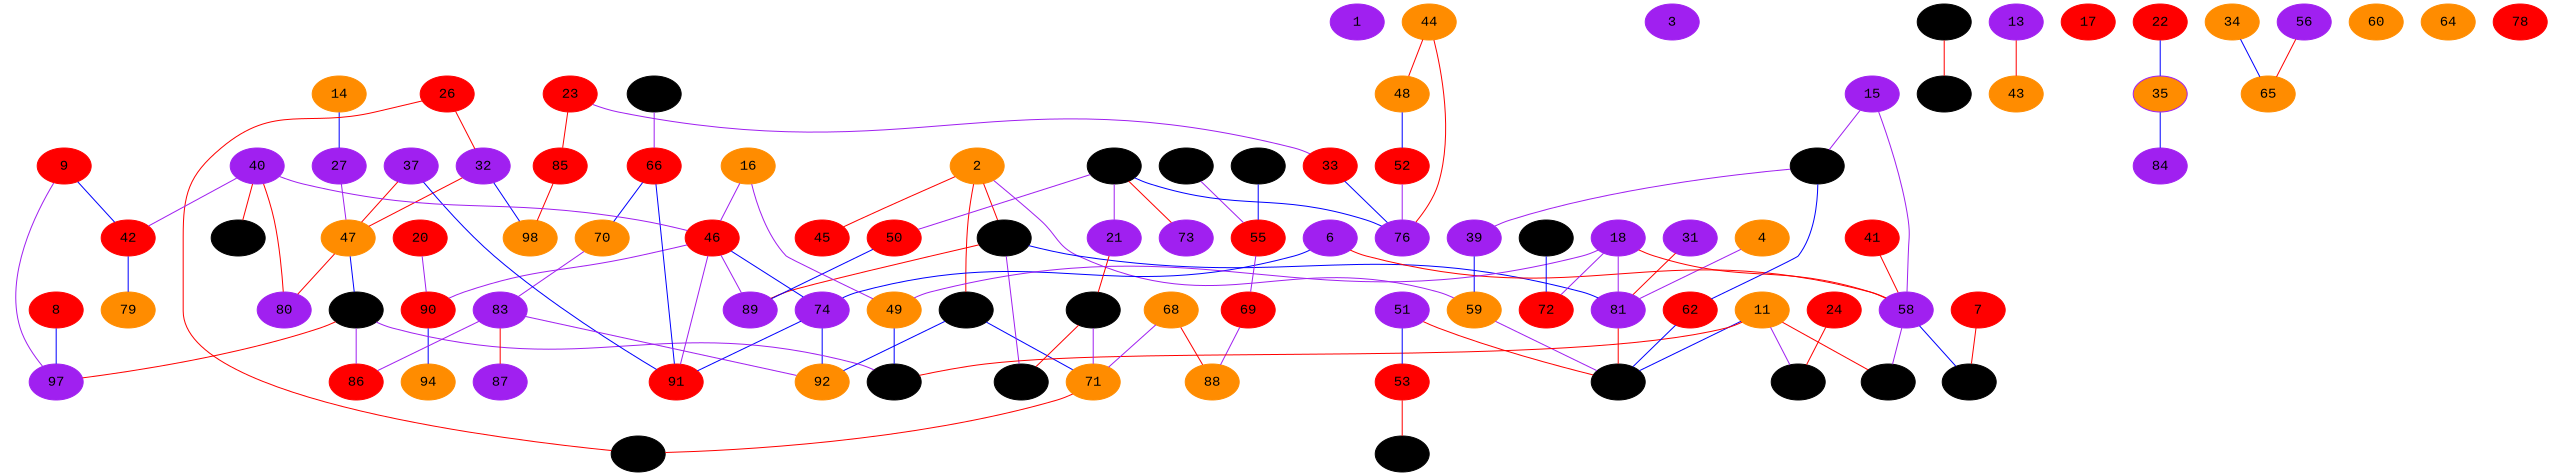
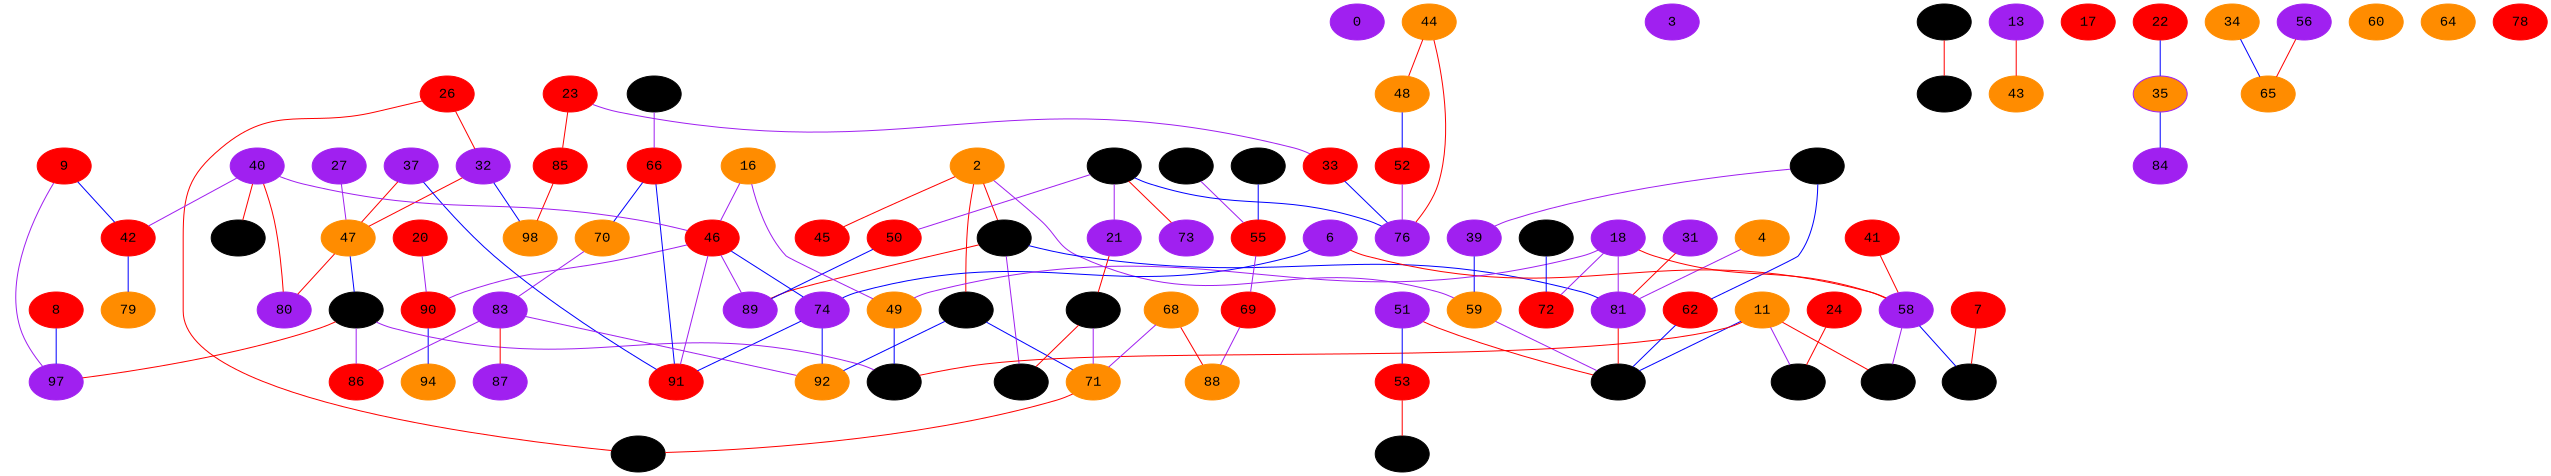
node "1": label "1" -> "0"
node "14": removed
node "15": removed
